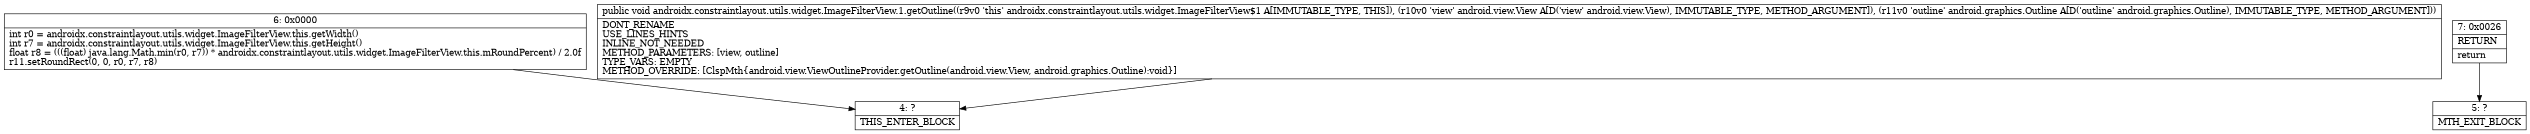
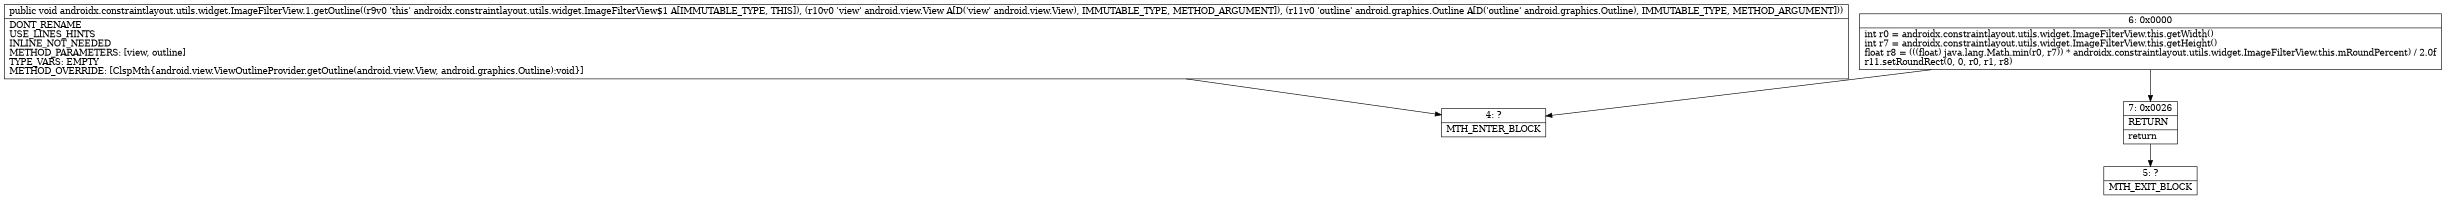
node "6: 0x0000": text "r11.setRoundRect(0, 0, r0, r7, r8)" -> "r11.setRoundRect(0, 0, r0, r1, r8)"
edge "6: 0x0000" -> "7: 0x0026": added
node "4: ?": text "THIS_ENTER_BLOCK" -> "MTH_ENTER_BLOCK"
